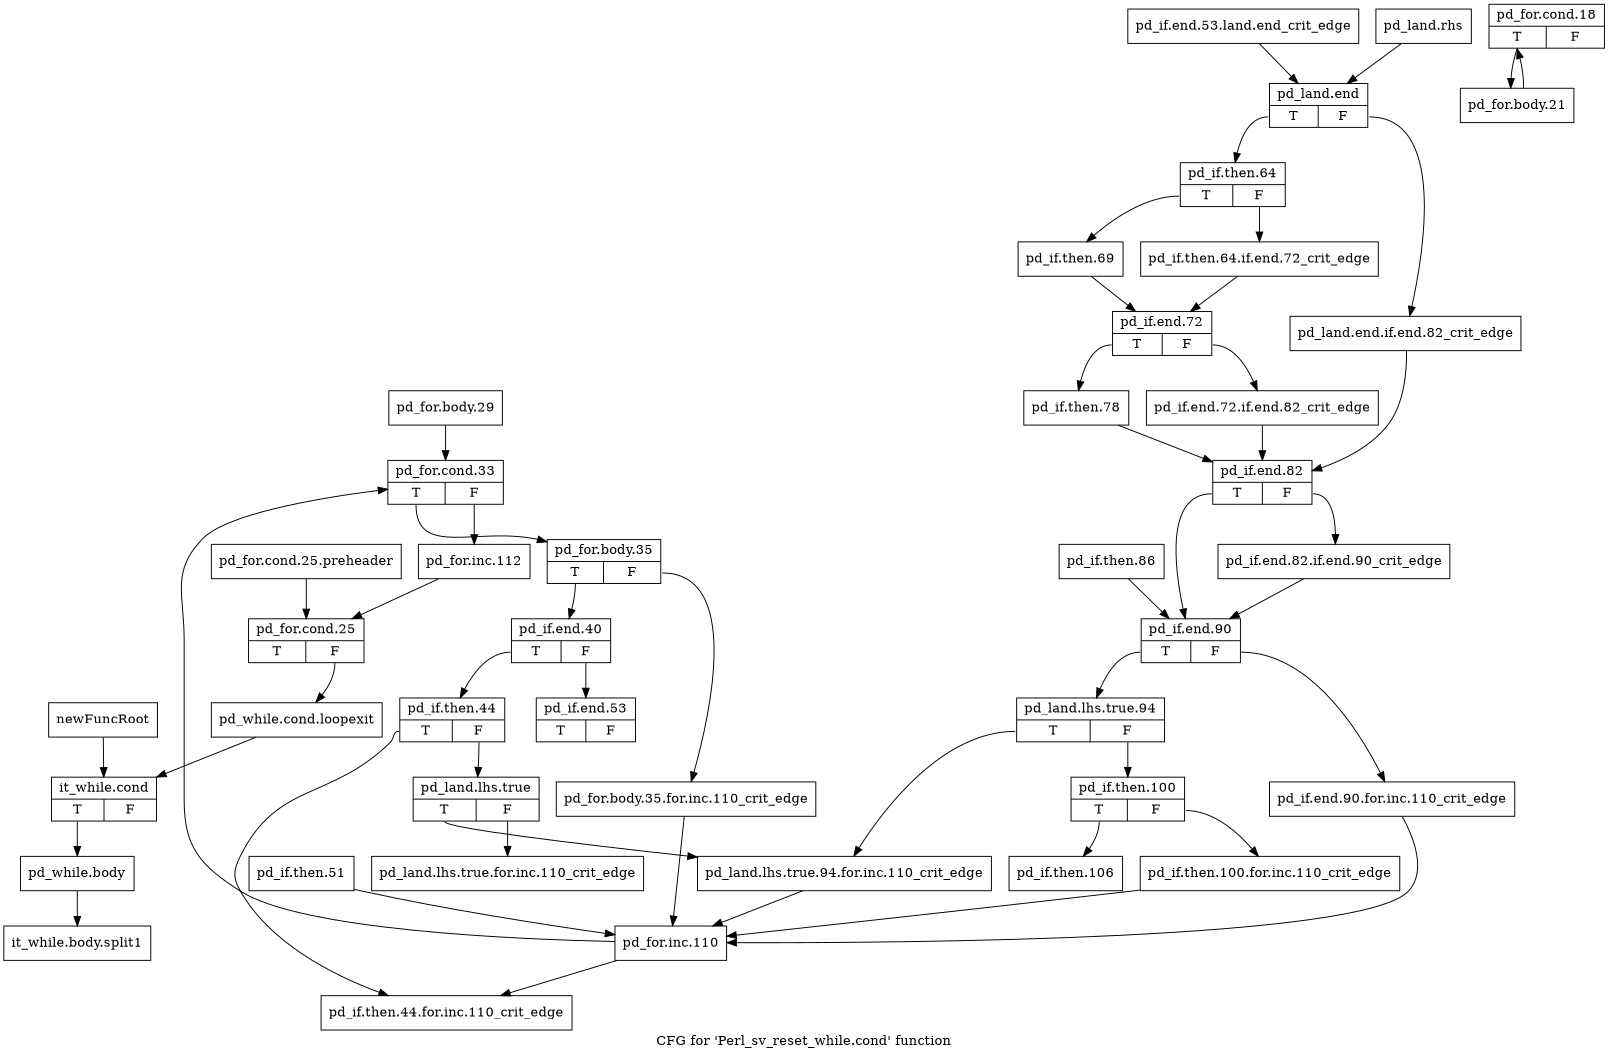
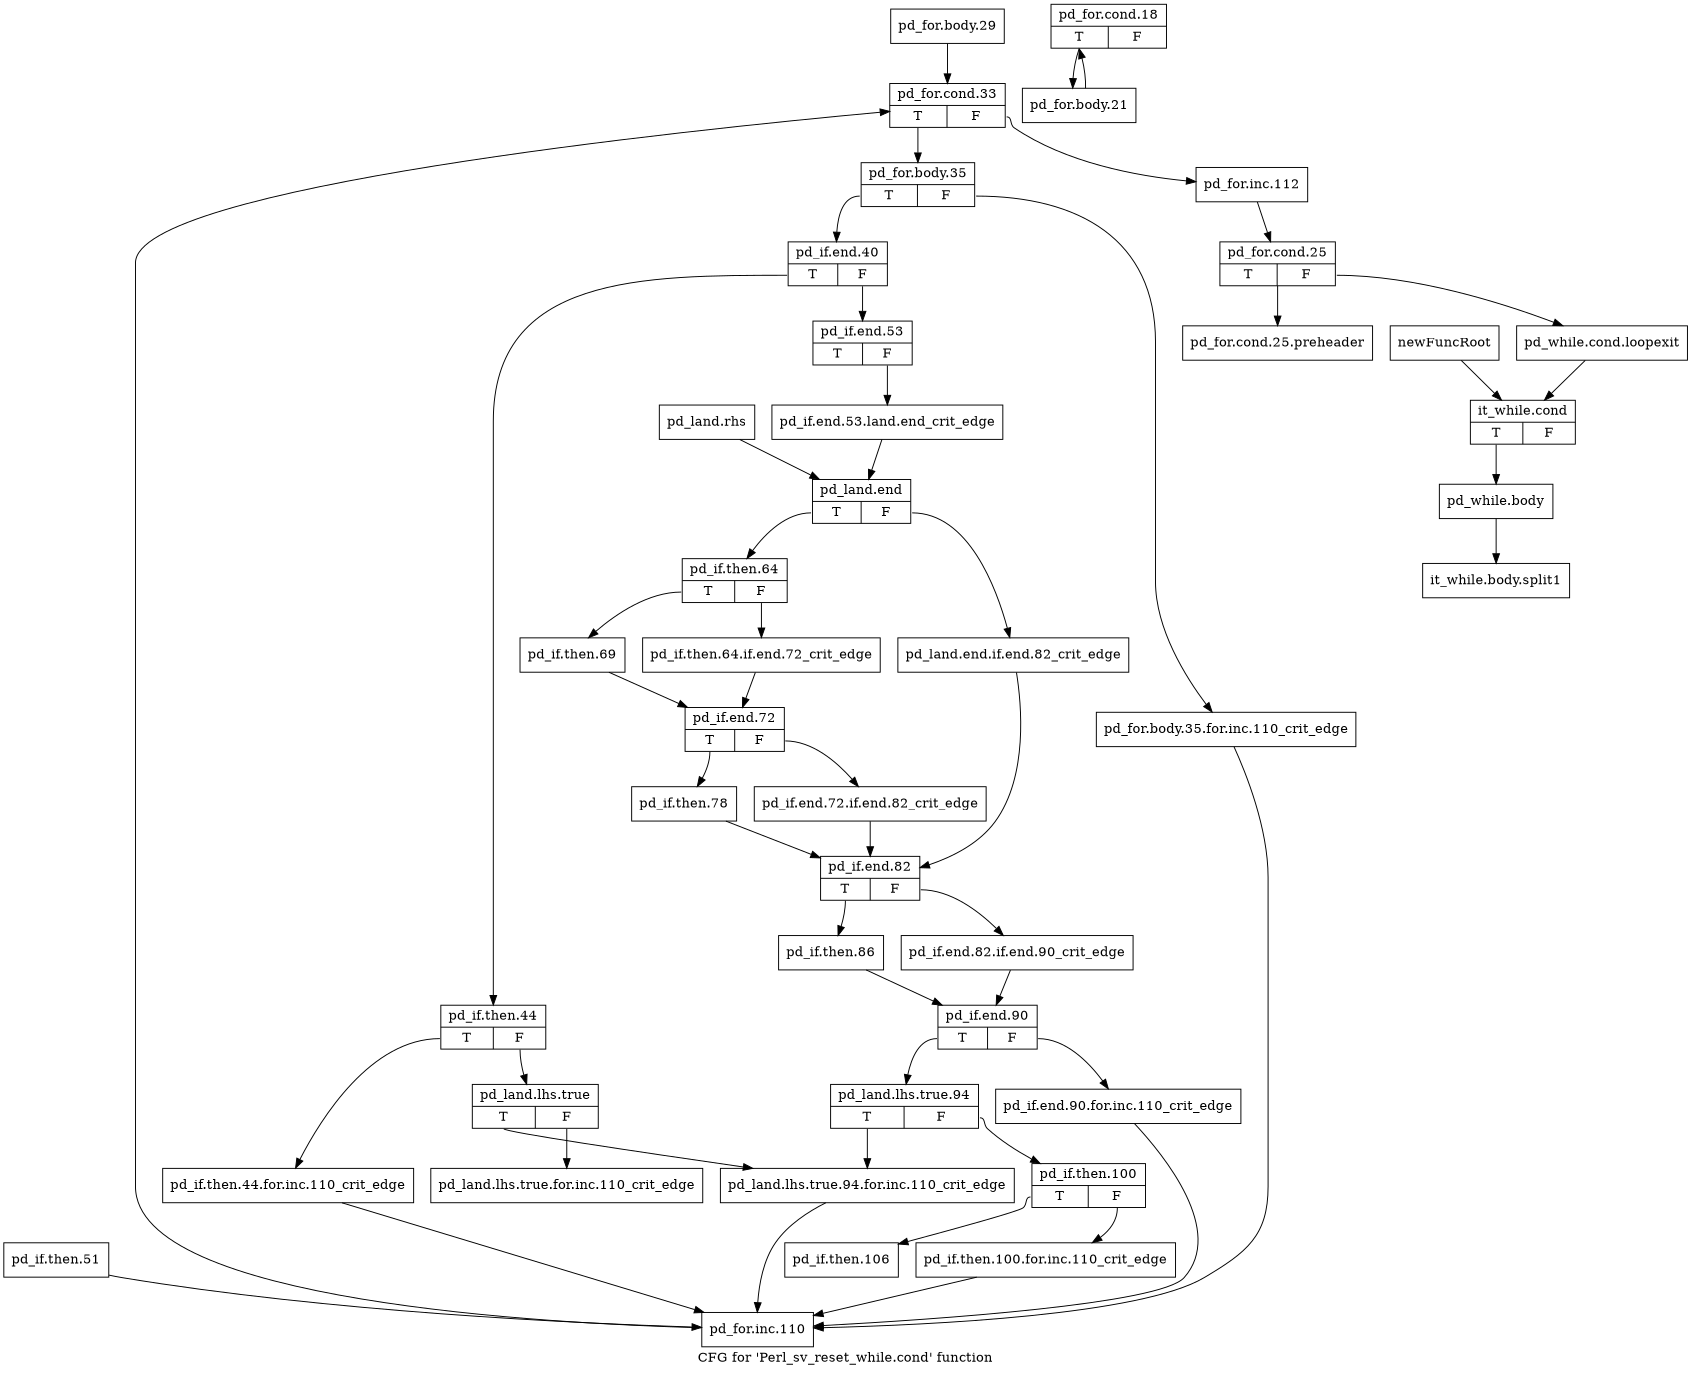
edge "pd_if.end.53" -> "pd_if.end.53.land.end_crit_edge": added
edge "pd_if.end.82" -> "pd_if.end.90": now "pd_if.end.82" -> "pd_if.then.86"
edge "pd_for.cond.25.preheader" -> "pd_for.cond.25": reversed
edge "pd_for.inc.110" -> "pd_if.then.44.for.inc.110_crit_edge": reversed
